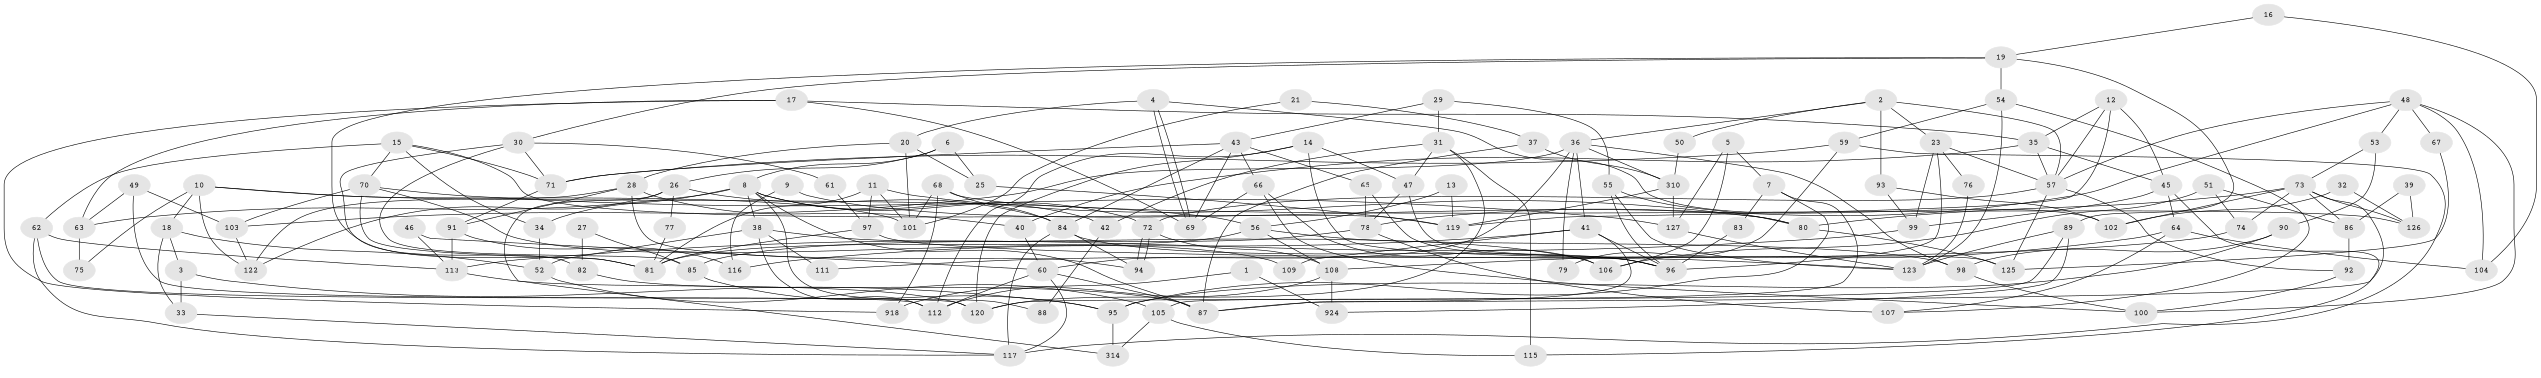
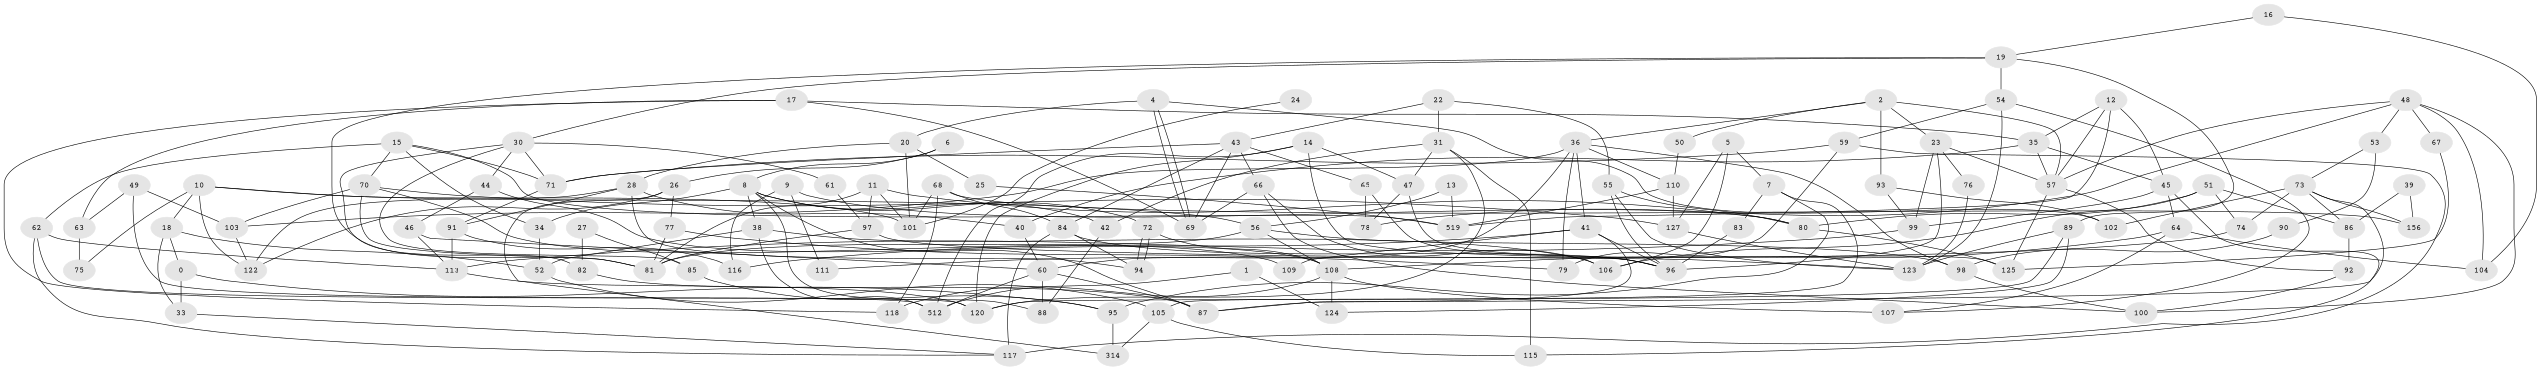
node "21": label "21" -> "24"
node "29": label "29" -> "22"
node "37": removed
edge "6" -- "25": removed
node "44": added
node "310": label "310" -> "110"
node "32": removed
edge "57" -- "72": removed
edge "26" -- "84": removed
edge "73" -- "80": now "51" -- "80"
edge "8" -- "63": removed
node "119": label "119" -> "519"
node "126": label "126" -> "156"
edge "78" -- "85": removed
edge "38" -- "111": now "9" -- "111"
edge "77" -- "79": added
node "3": label "3" -> "0"
edge "90" -- "95": removed
edge "78" -- "107": now "108" -- "107"
node "918": label "918" -> "118"
node "112": label "112" -> "512"
node "924": label "924" -> "124"
edge "60" -- "117": now "60" -- "88"
